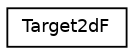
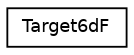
node "Target2dF": label "Target2dF" -> "Target6dF"
